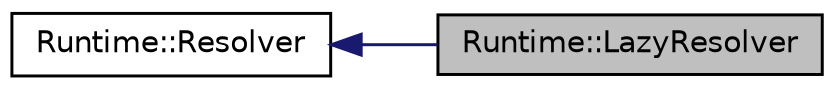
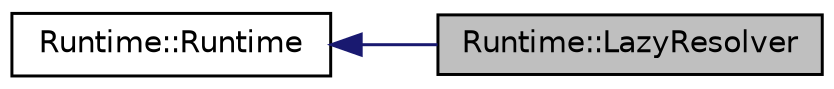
node "Runtime::Resolver": label "Runtime::Resolver" -> "Runtime::Runtime"
